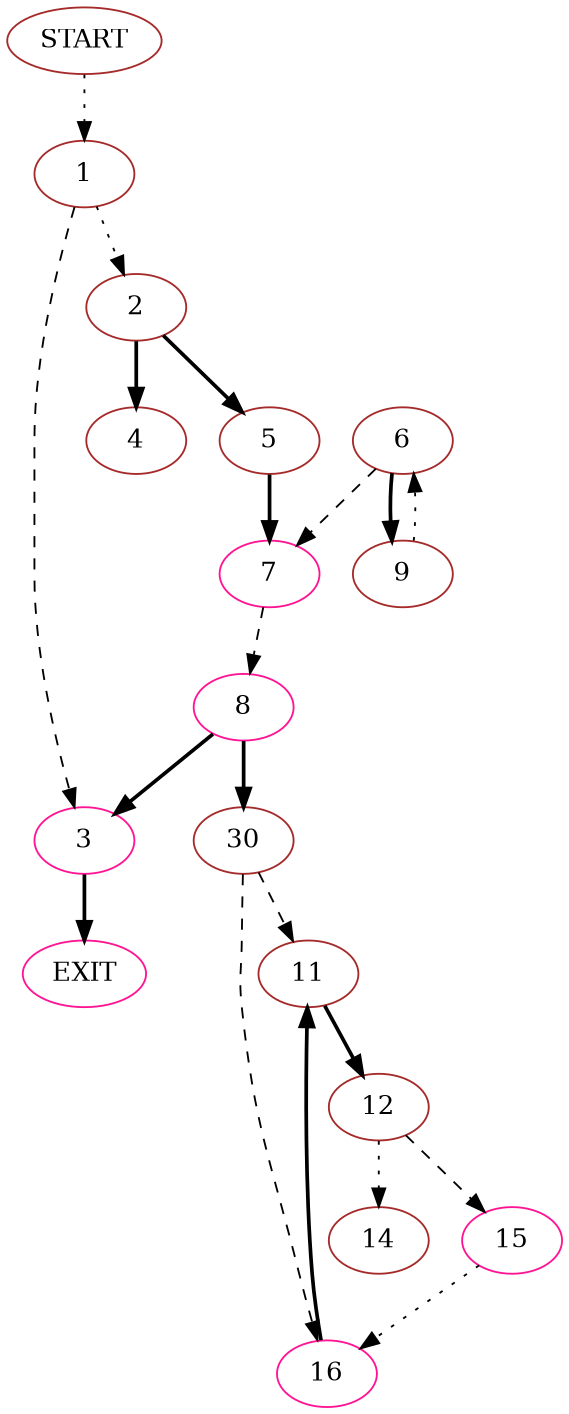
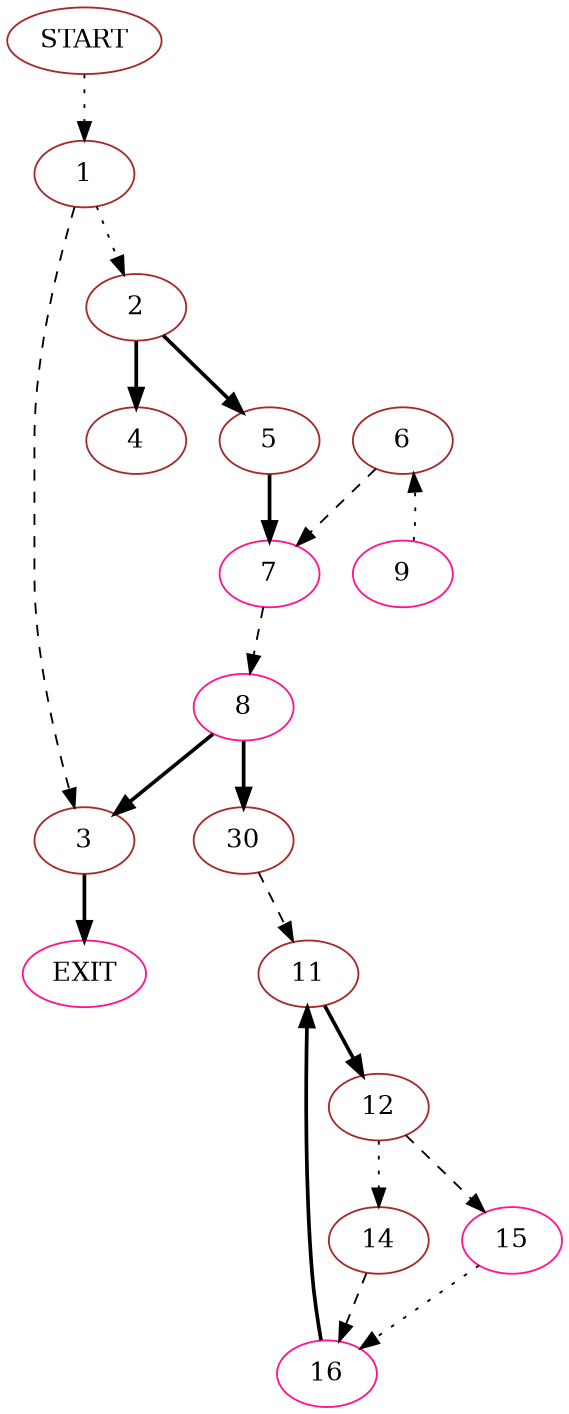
edge "6" -> "9": removed
node "9": color brown -> deeppink
node "3": color deeppink -> brown
edge "30" -> "16": now "14" -> "16"
